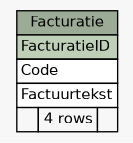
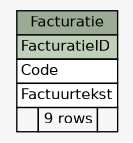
node "Facturatie": text "4 rows" -> "9 rows"
